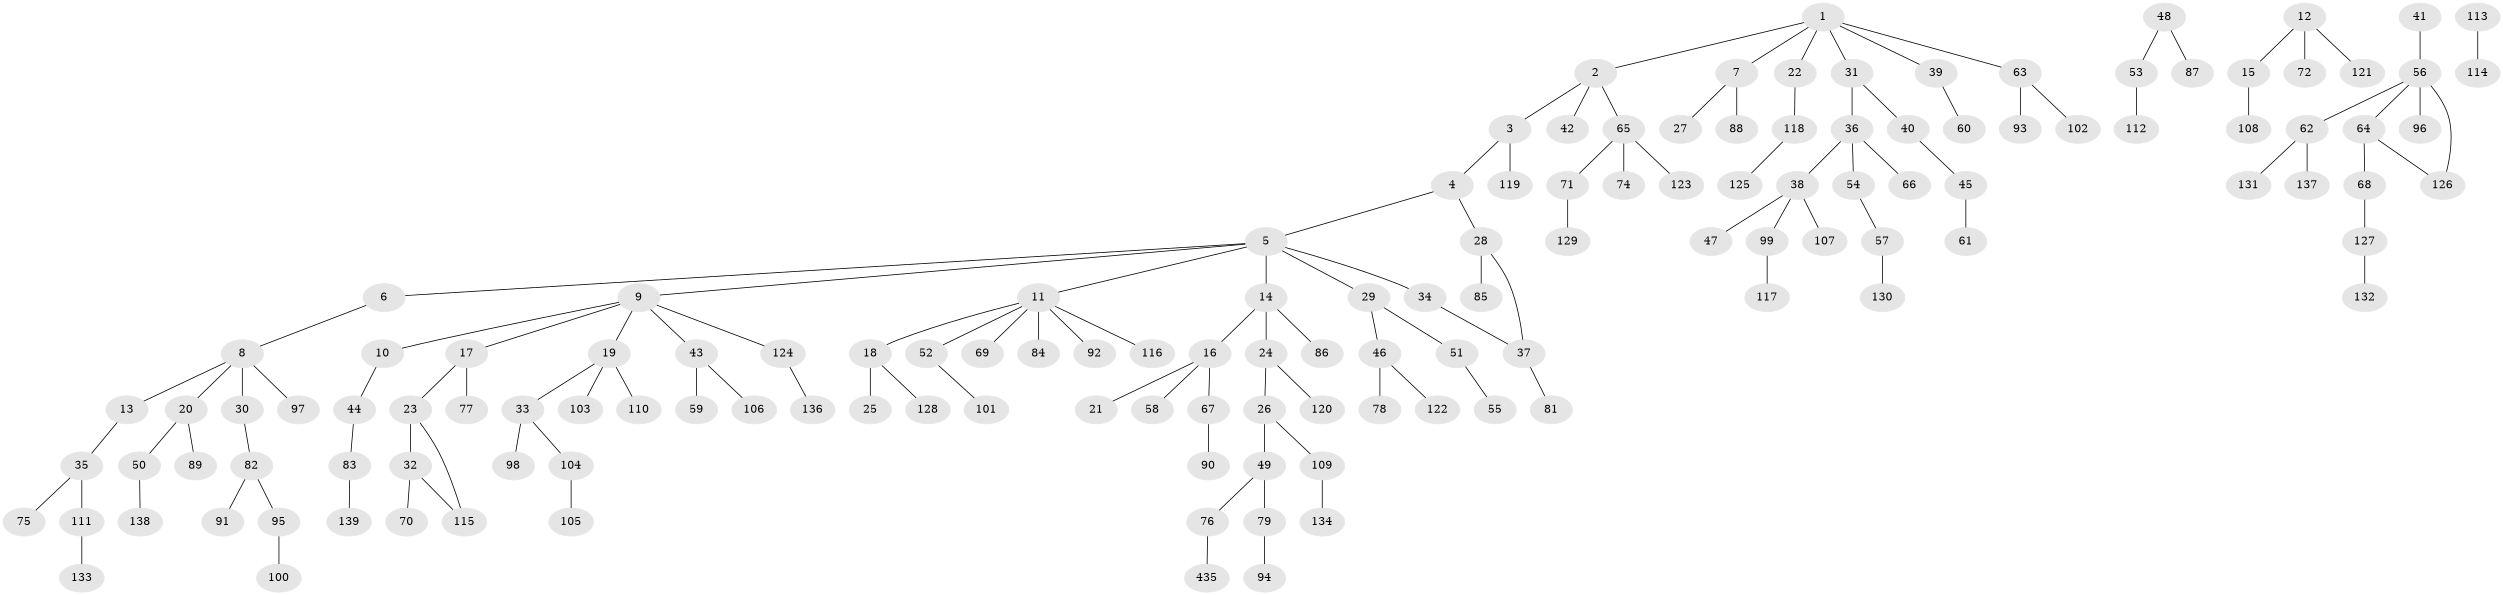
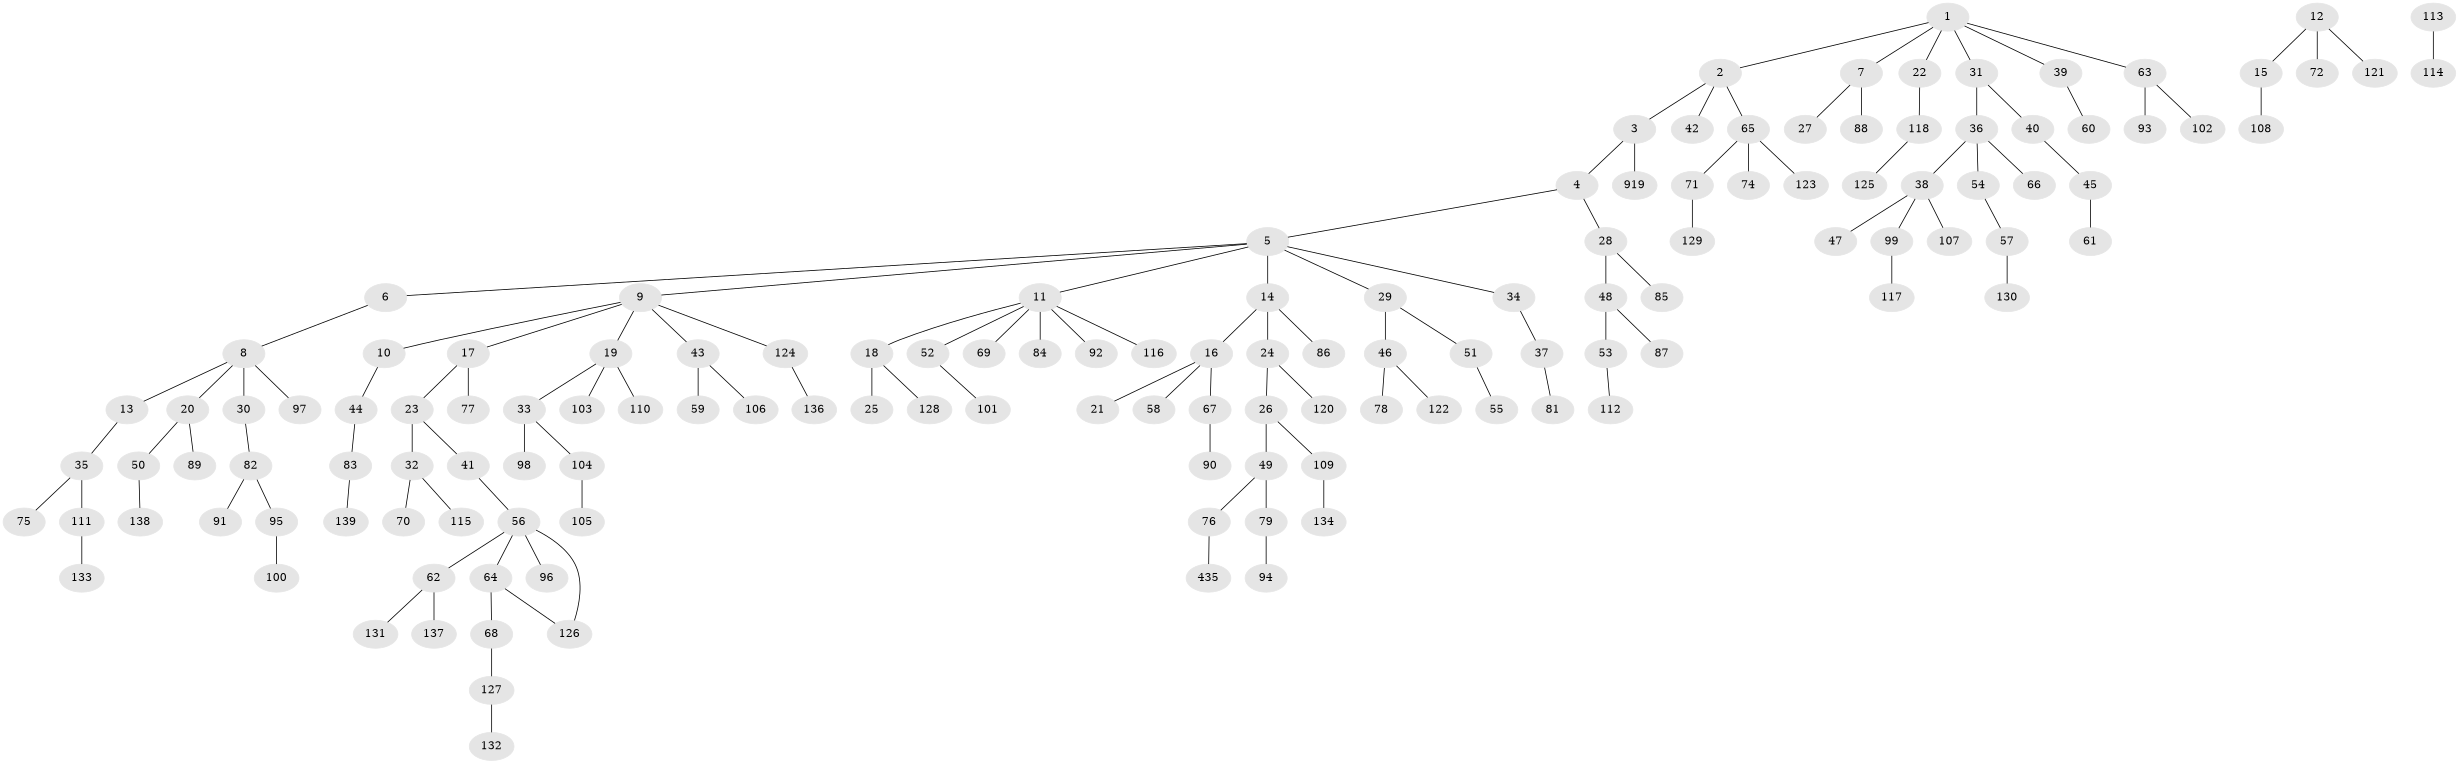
node "119": label "119" -> "919"
edge "28" -- "37": now "28" -- "48"
edge "23" -- "115": now "23" -- "41"
